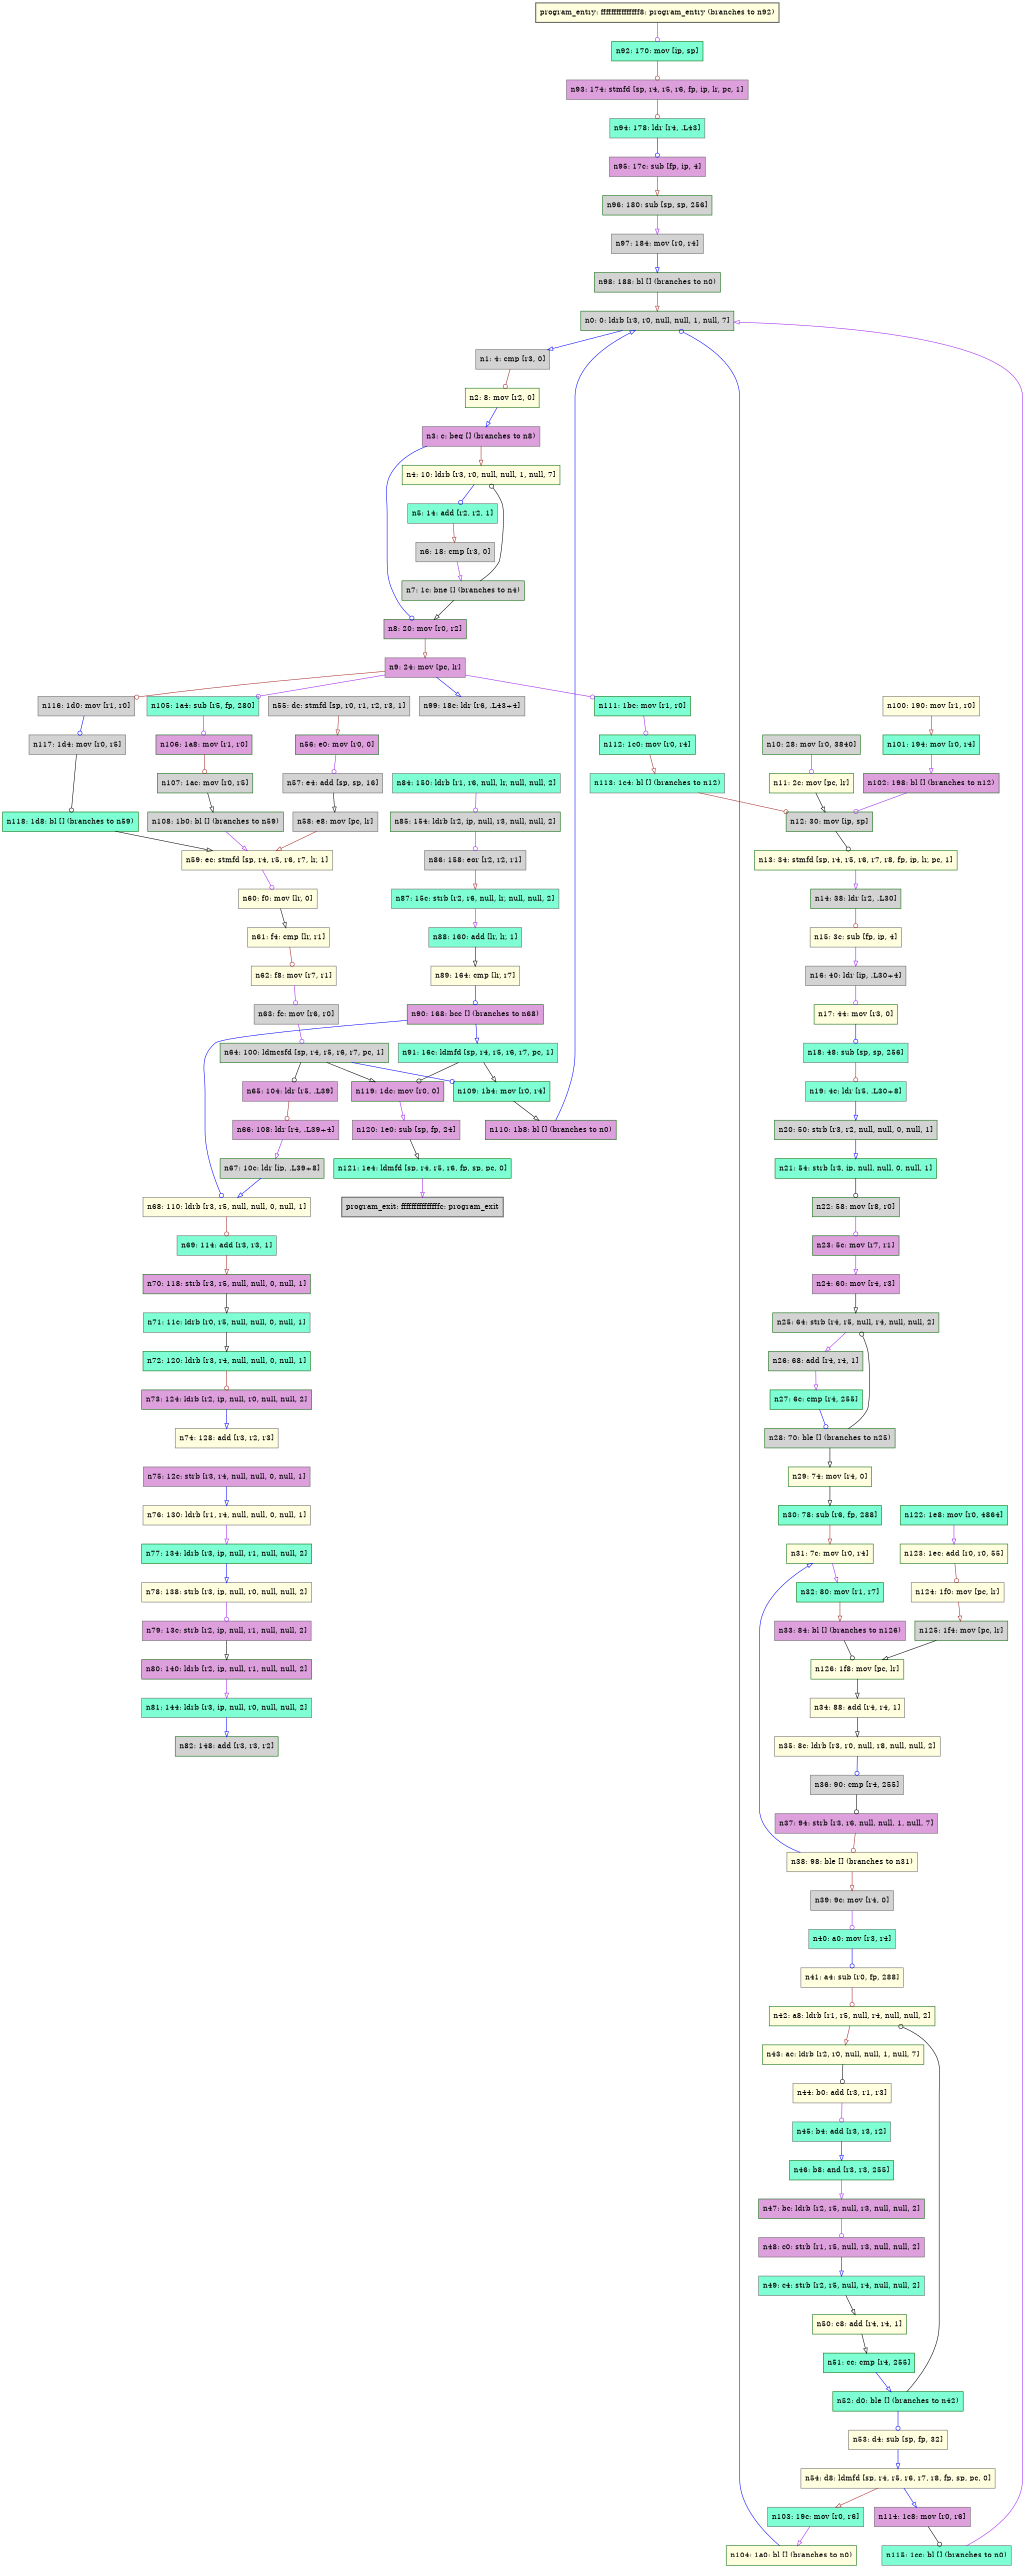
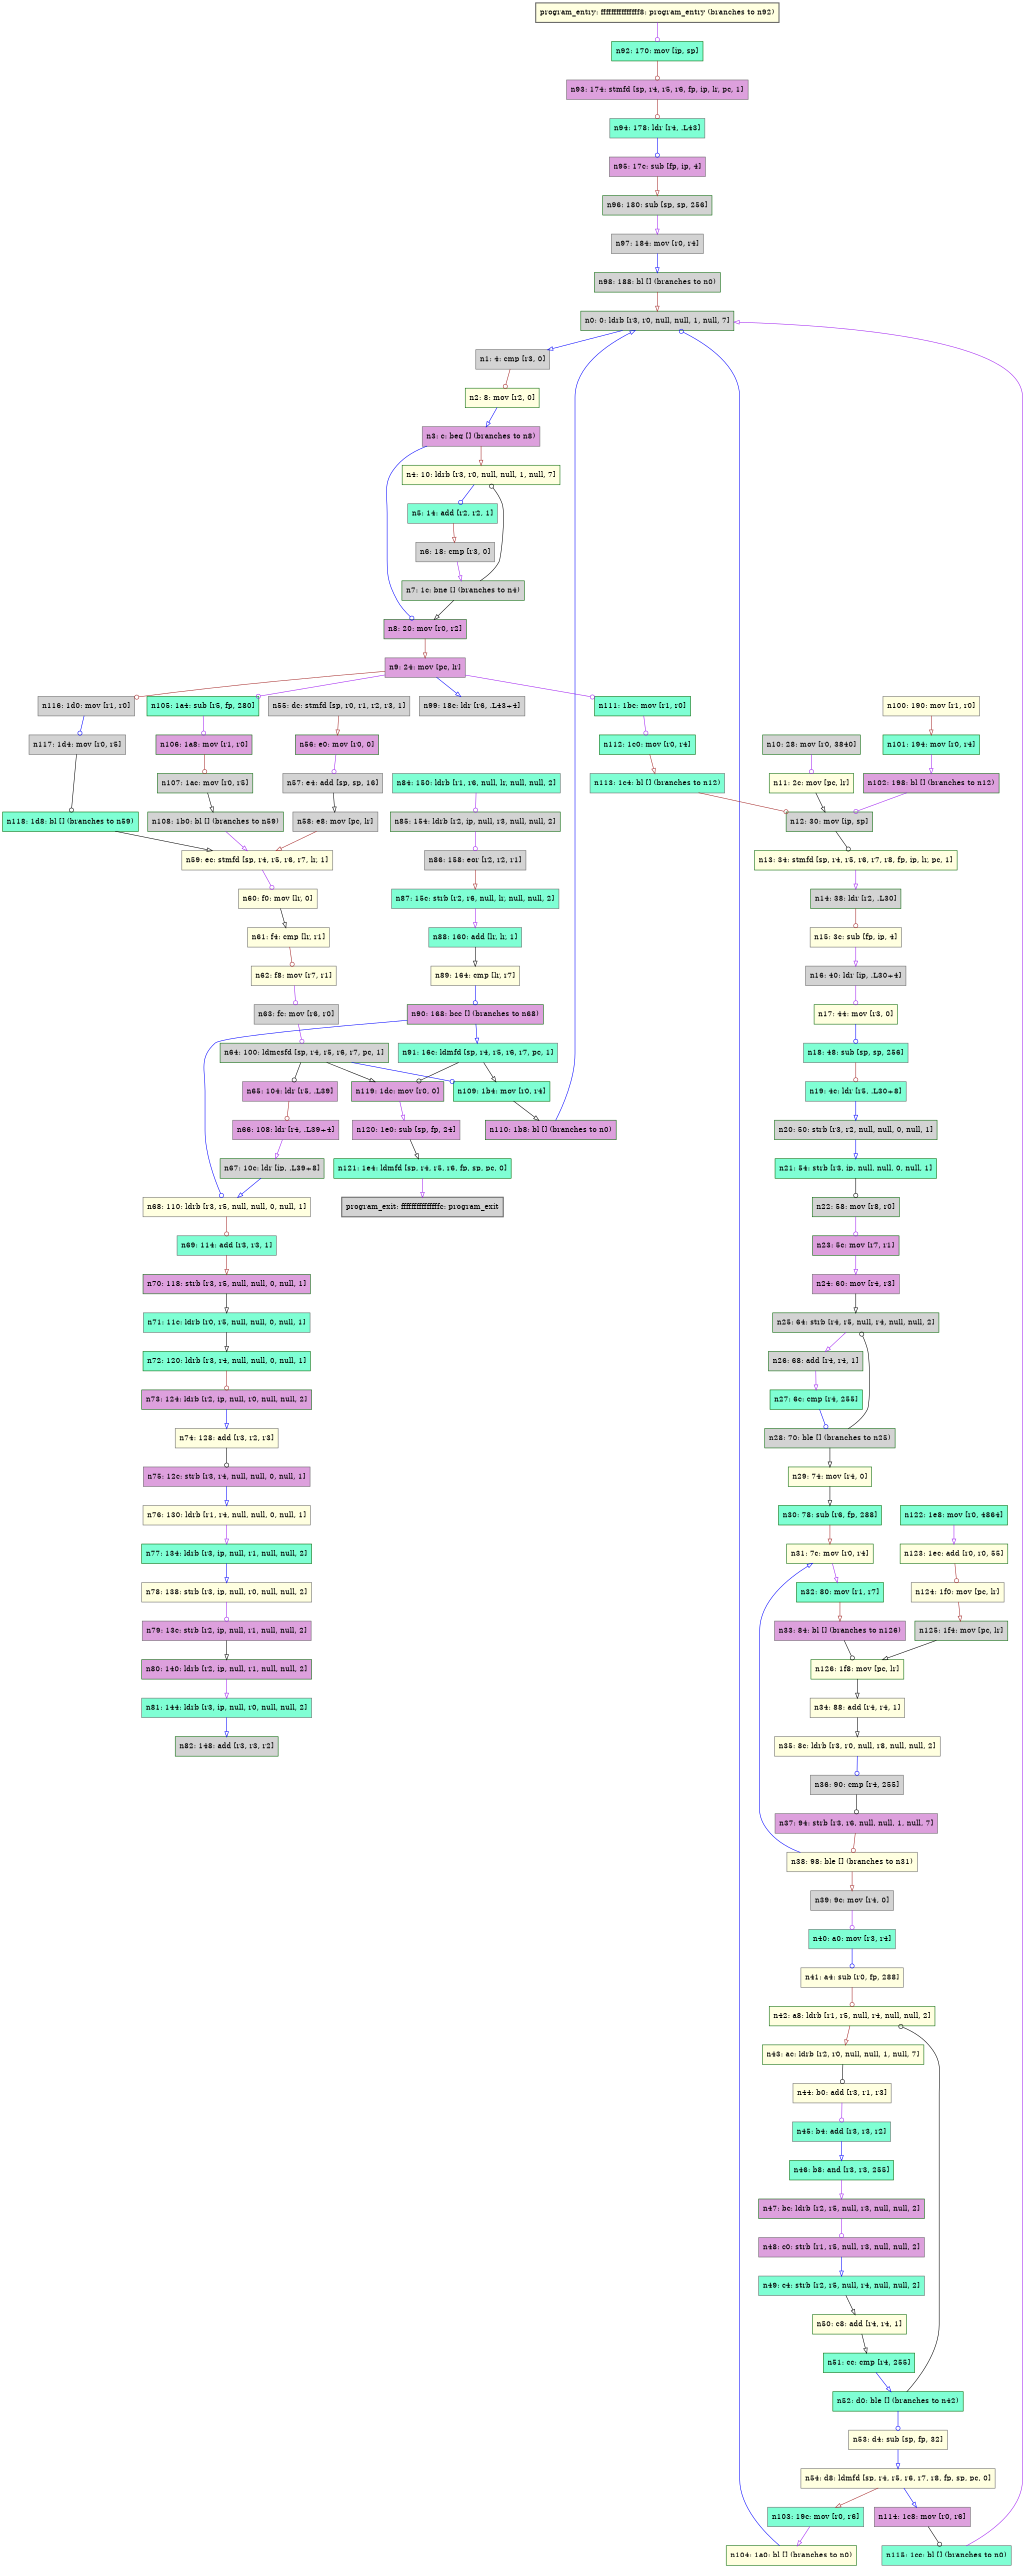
node "n105: 1a4: sub [r5, fp, 280]": color gray40 -> darkgreen
edge "n74: 128: add [r3, r2, r3]" -> "n75: 12c: strb [r3, r4, null, null, 0, null, 1]": added
